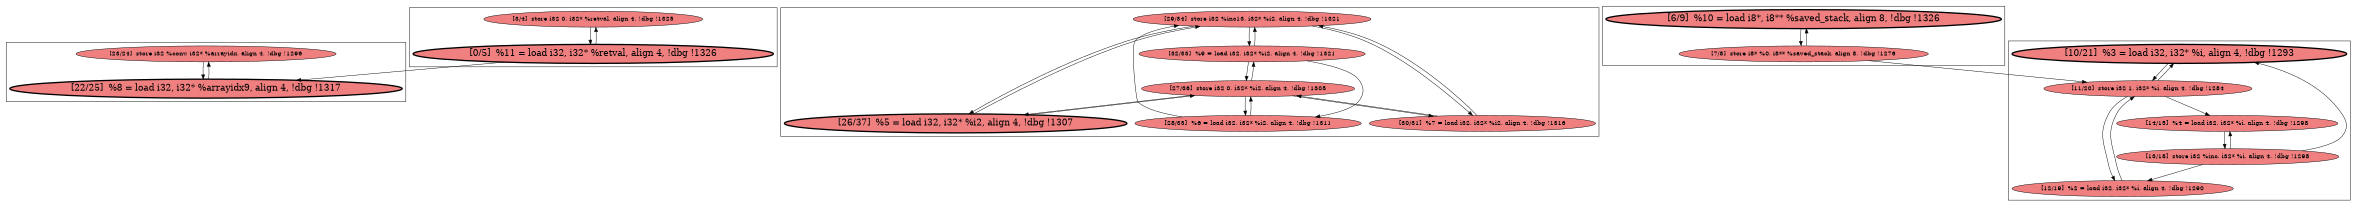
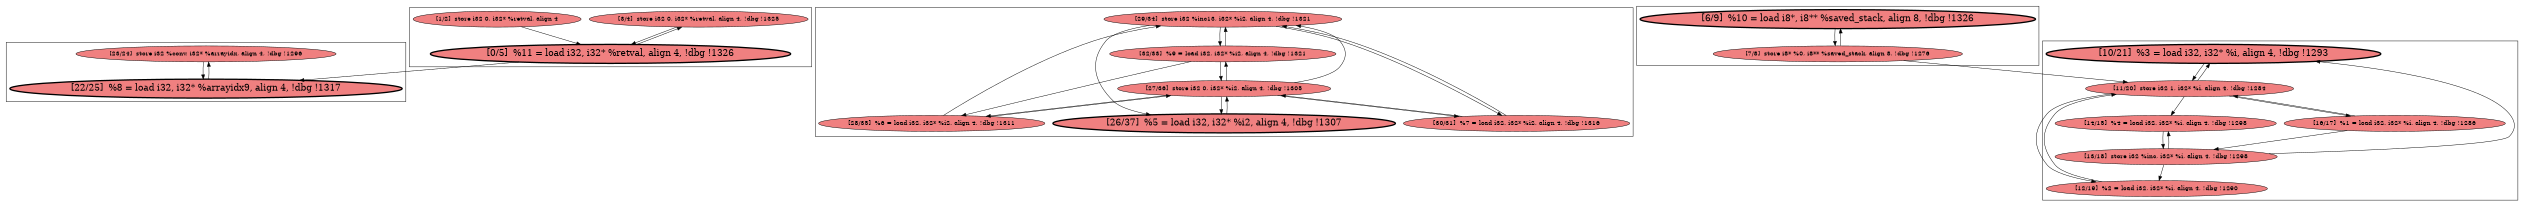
node "[1/2]  store i32 0, i32* %retval, align 4": added
edge "[26/37]  %5 = load i32, i32* %i2, align 4, !dbg !1307" -> "[29/34]  store i32 %inc13, i32* %i2, align 4, !dbg !1321": now "[27/36]  store i32 0, i32* %i2, align 4, !dbg !1305" -> "[29/34]  store i32 %inc13, i32* %i2, align 4, !dbg !1321"
node "[16/17]  %1 = load i32, i32* %i, align 4, !dbg !1286": added
